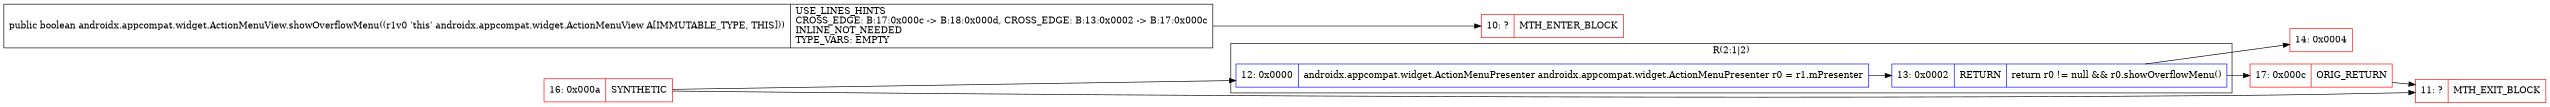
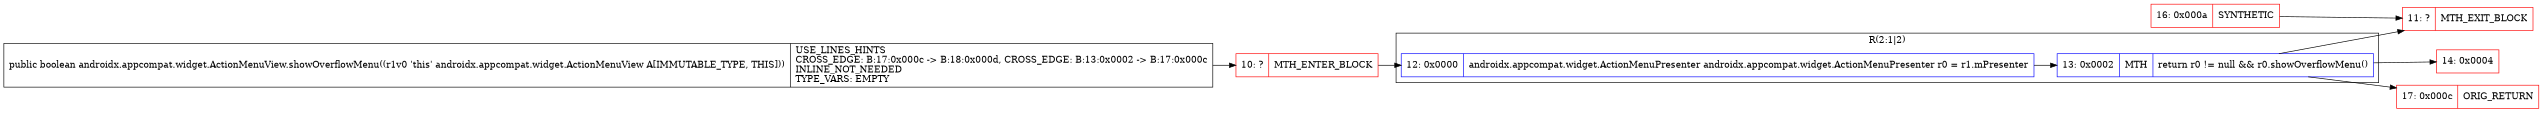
node "13: 0x0002": text "RETURN" -> "MTH"
edge "17: 0x000c" -> "11: ?": now "13: 0x0002" -> "11: ?"
edge "16: 0x000a" -> "12: 0x0000": now "10: ?" -> "12: 0x0000"
